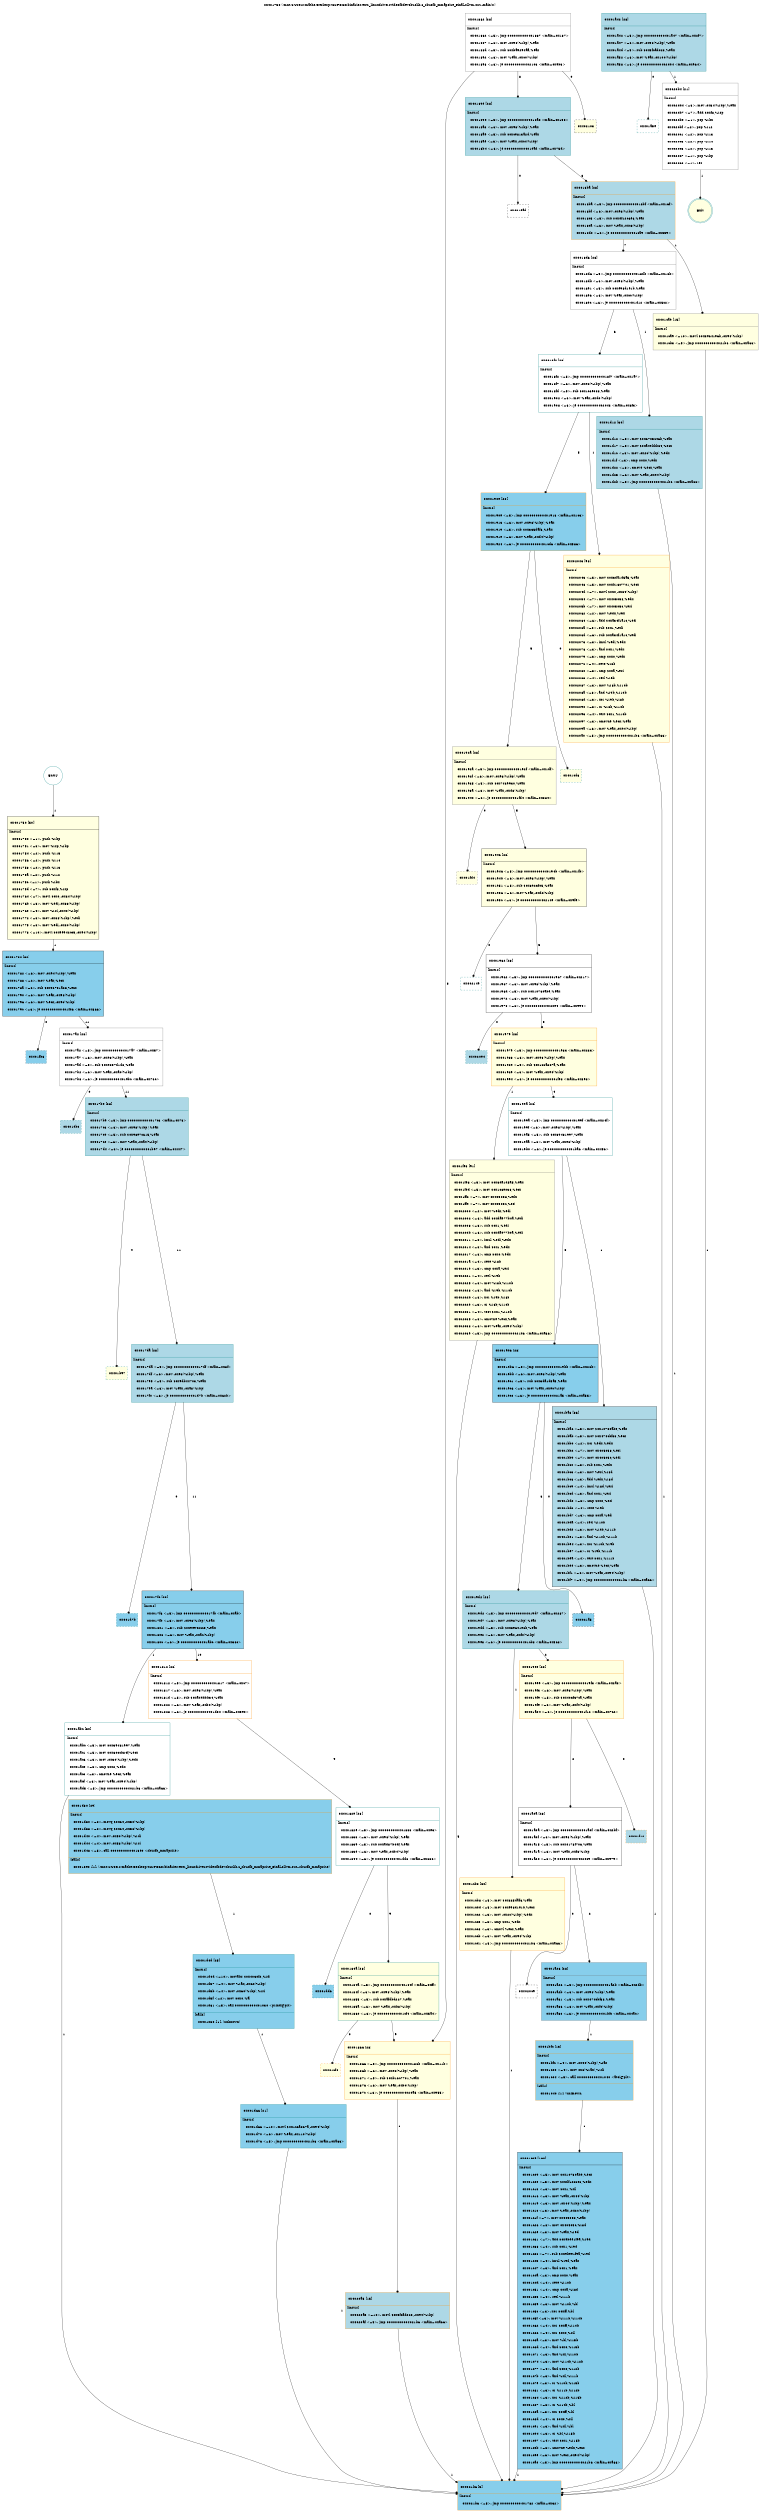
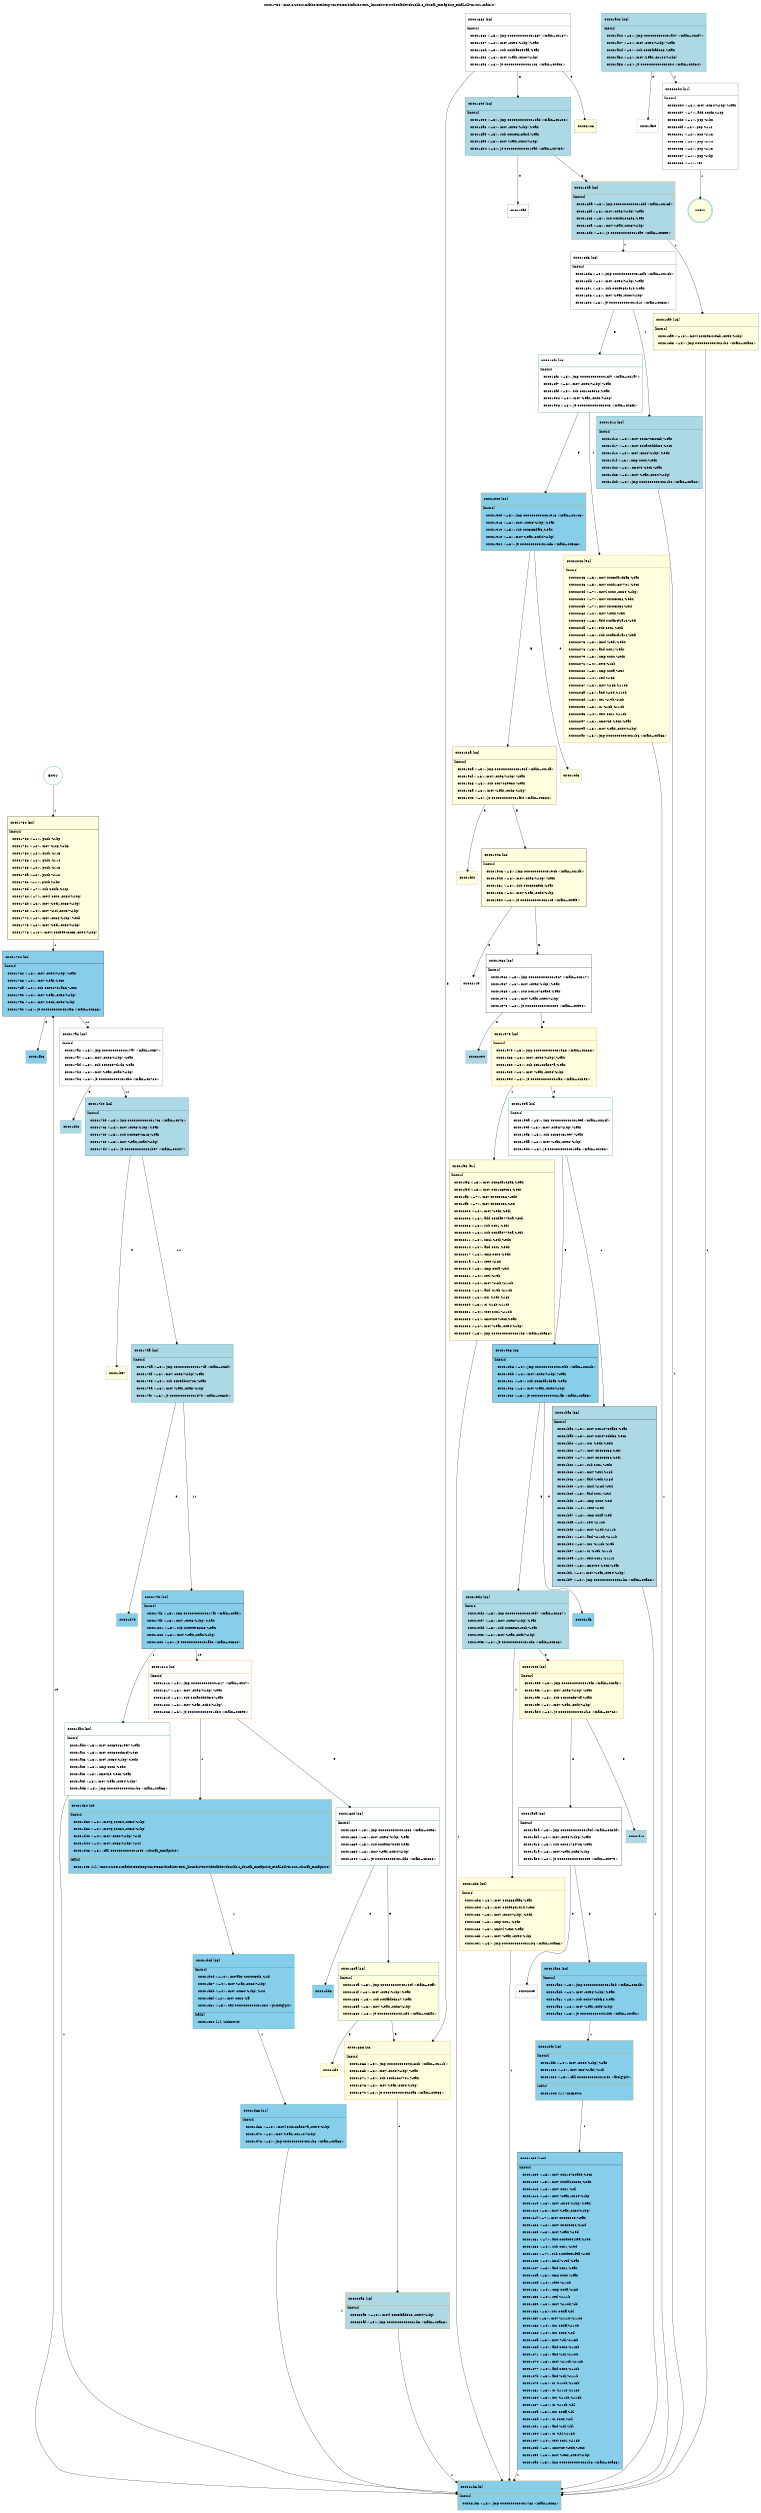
node "Exit": label "Exit" -> "Users"
edge "0x401812 [28]" -> "0x401d30 [29]": added, label "1"
edge "0x401fe8 [91]" -> "0x4021b6 [5]": label " 5" -> " 1"
edge "0x4021b6 [5]" -> "0x401782 [32]": added, label "10"
